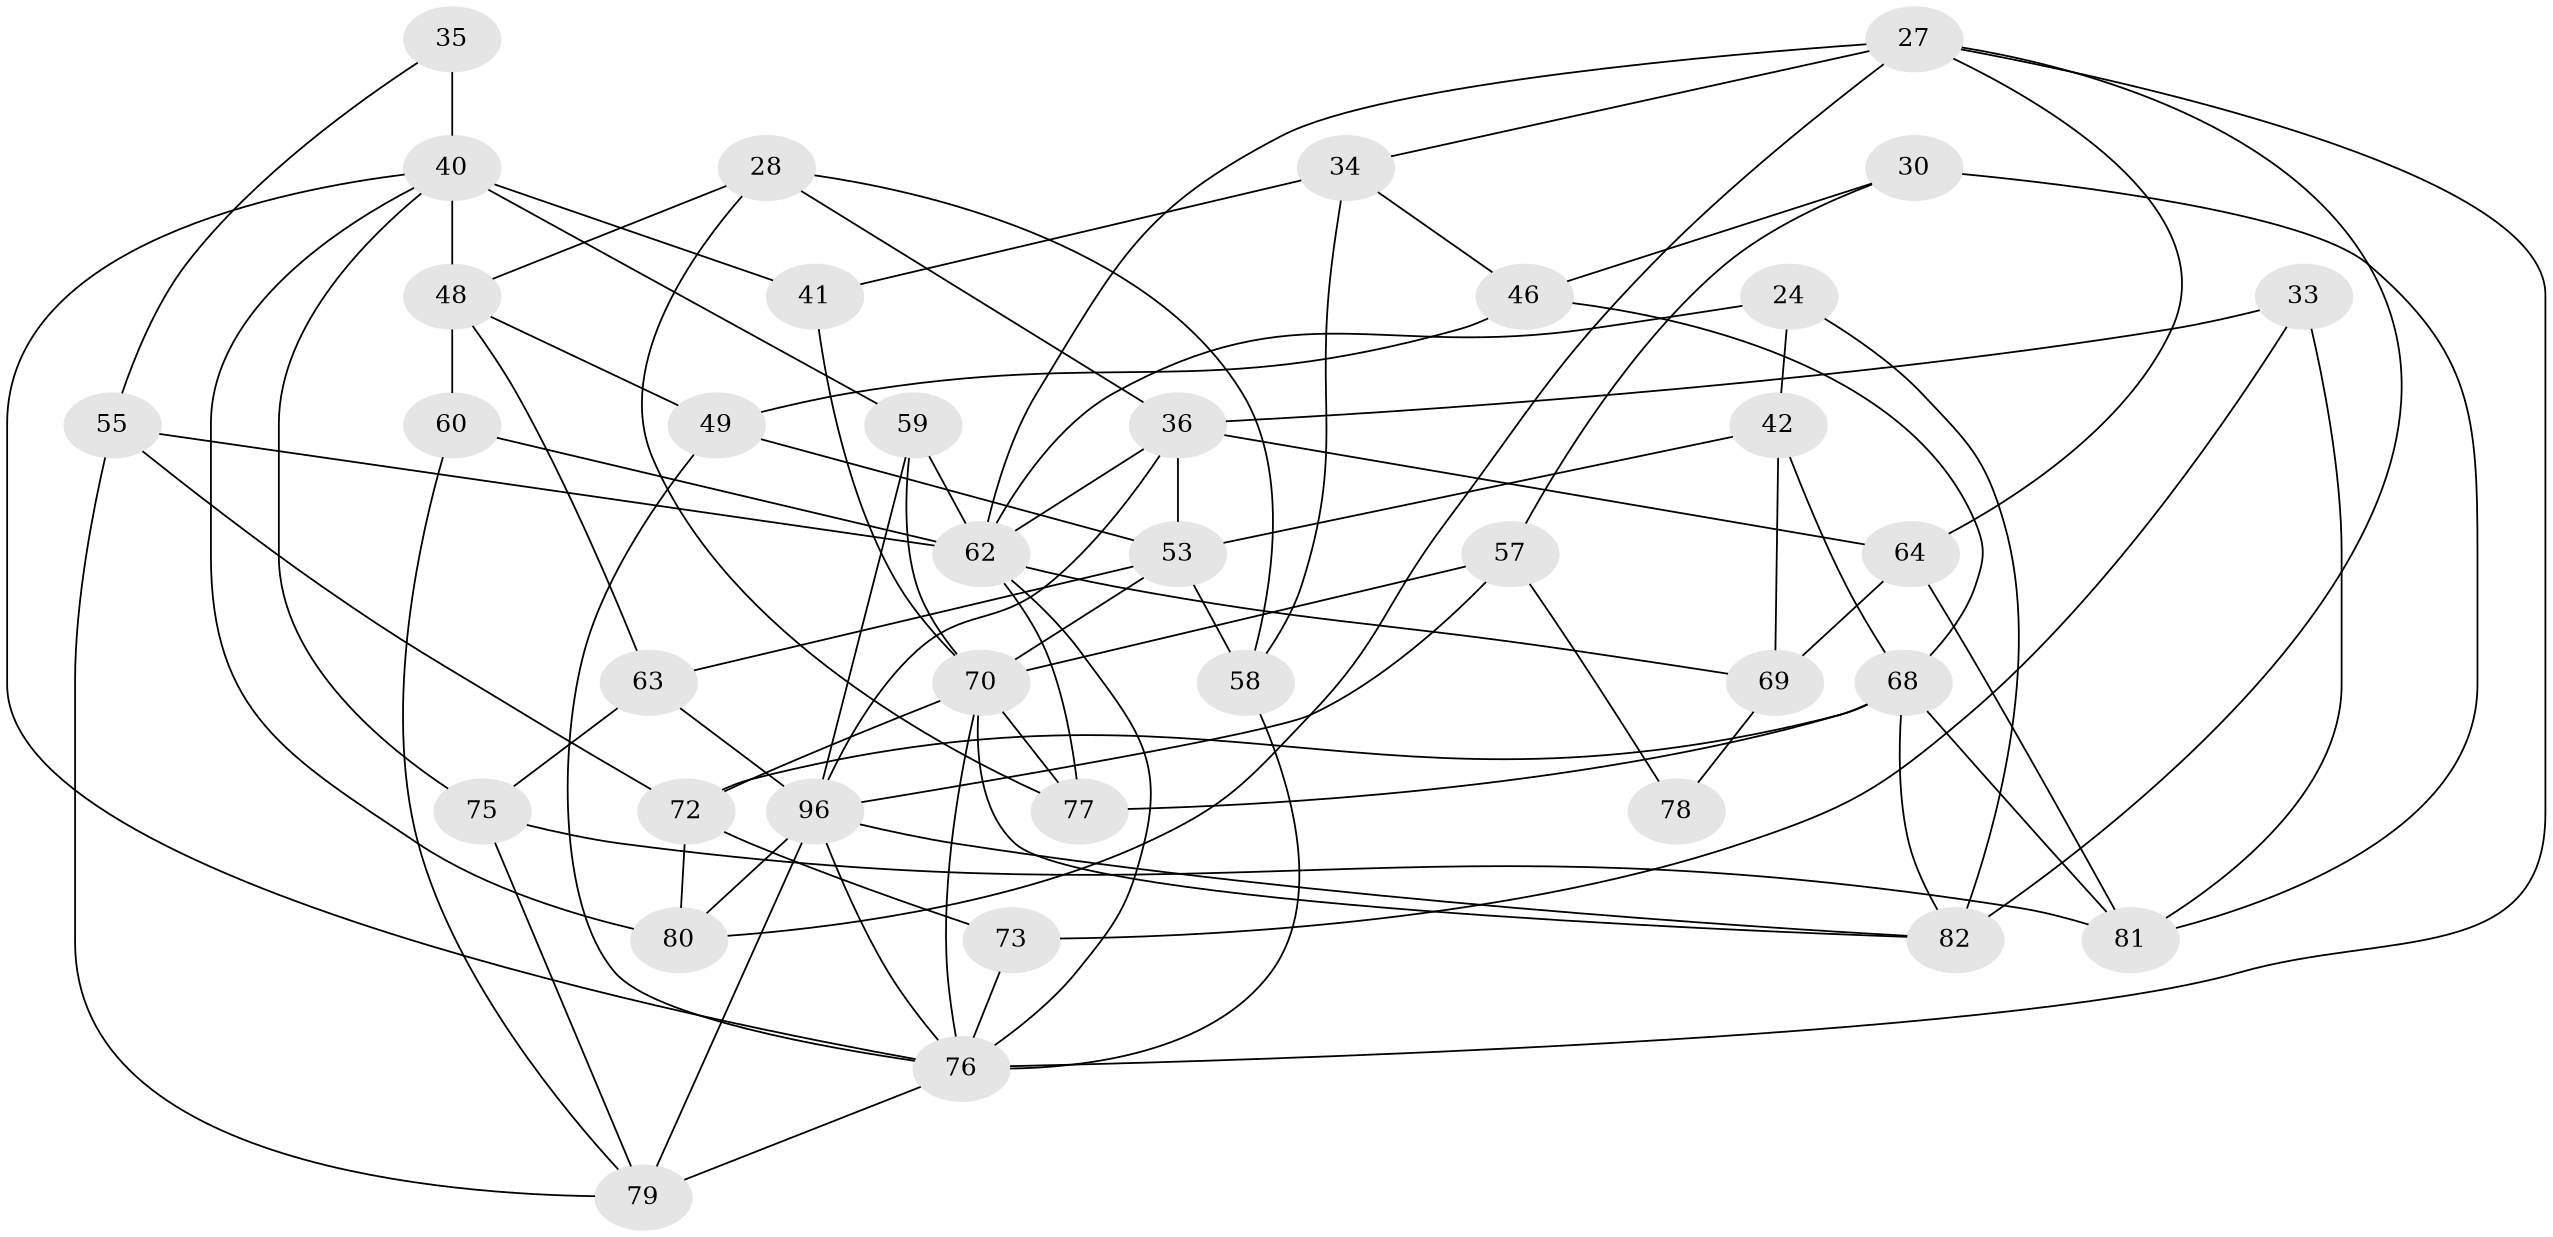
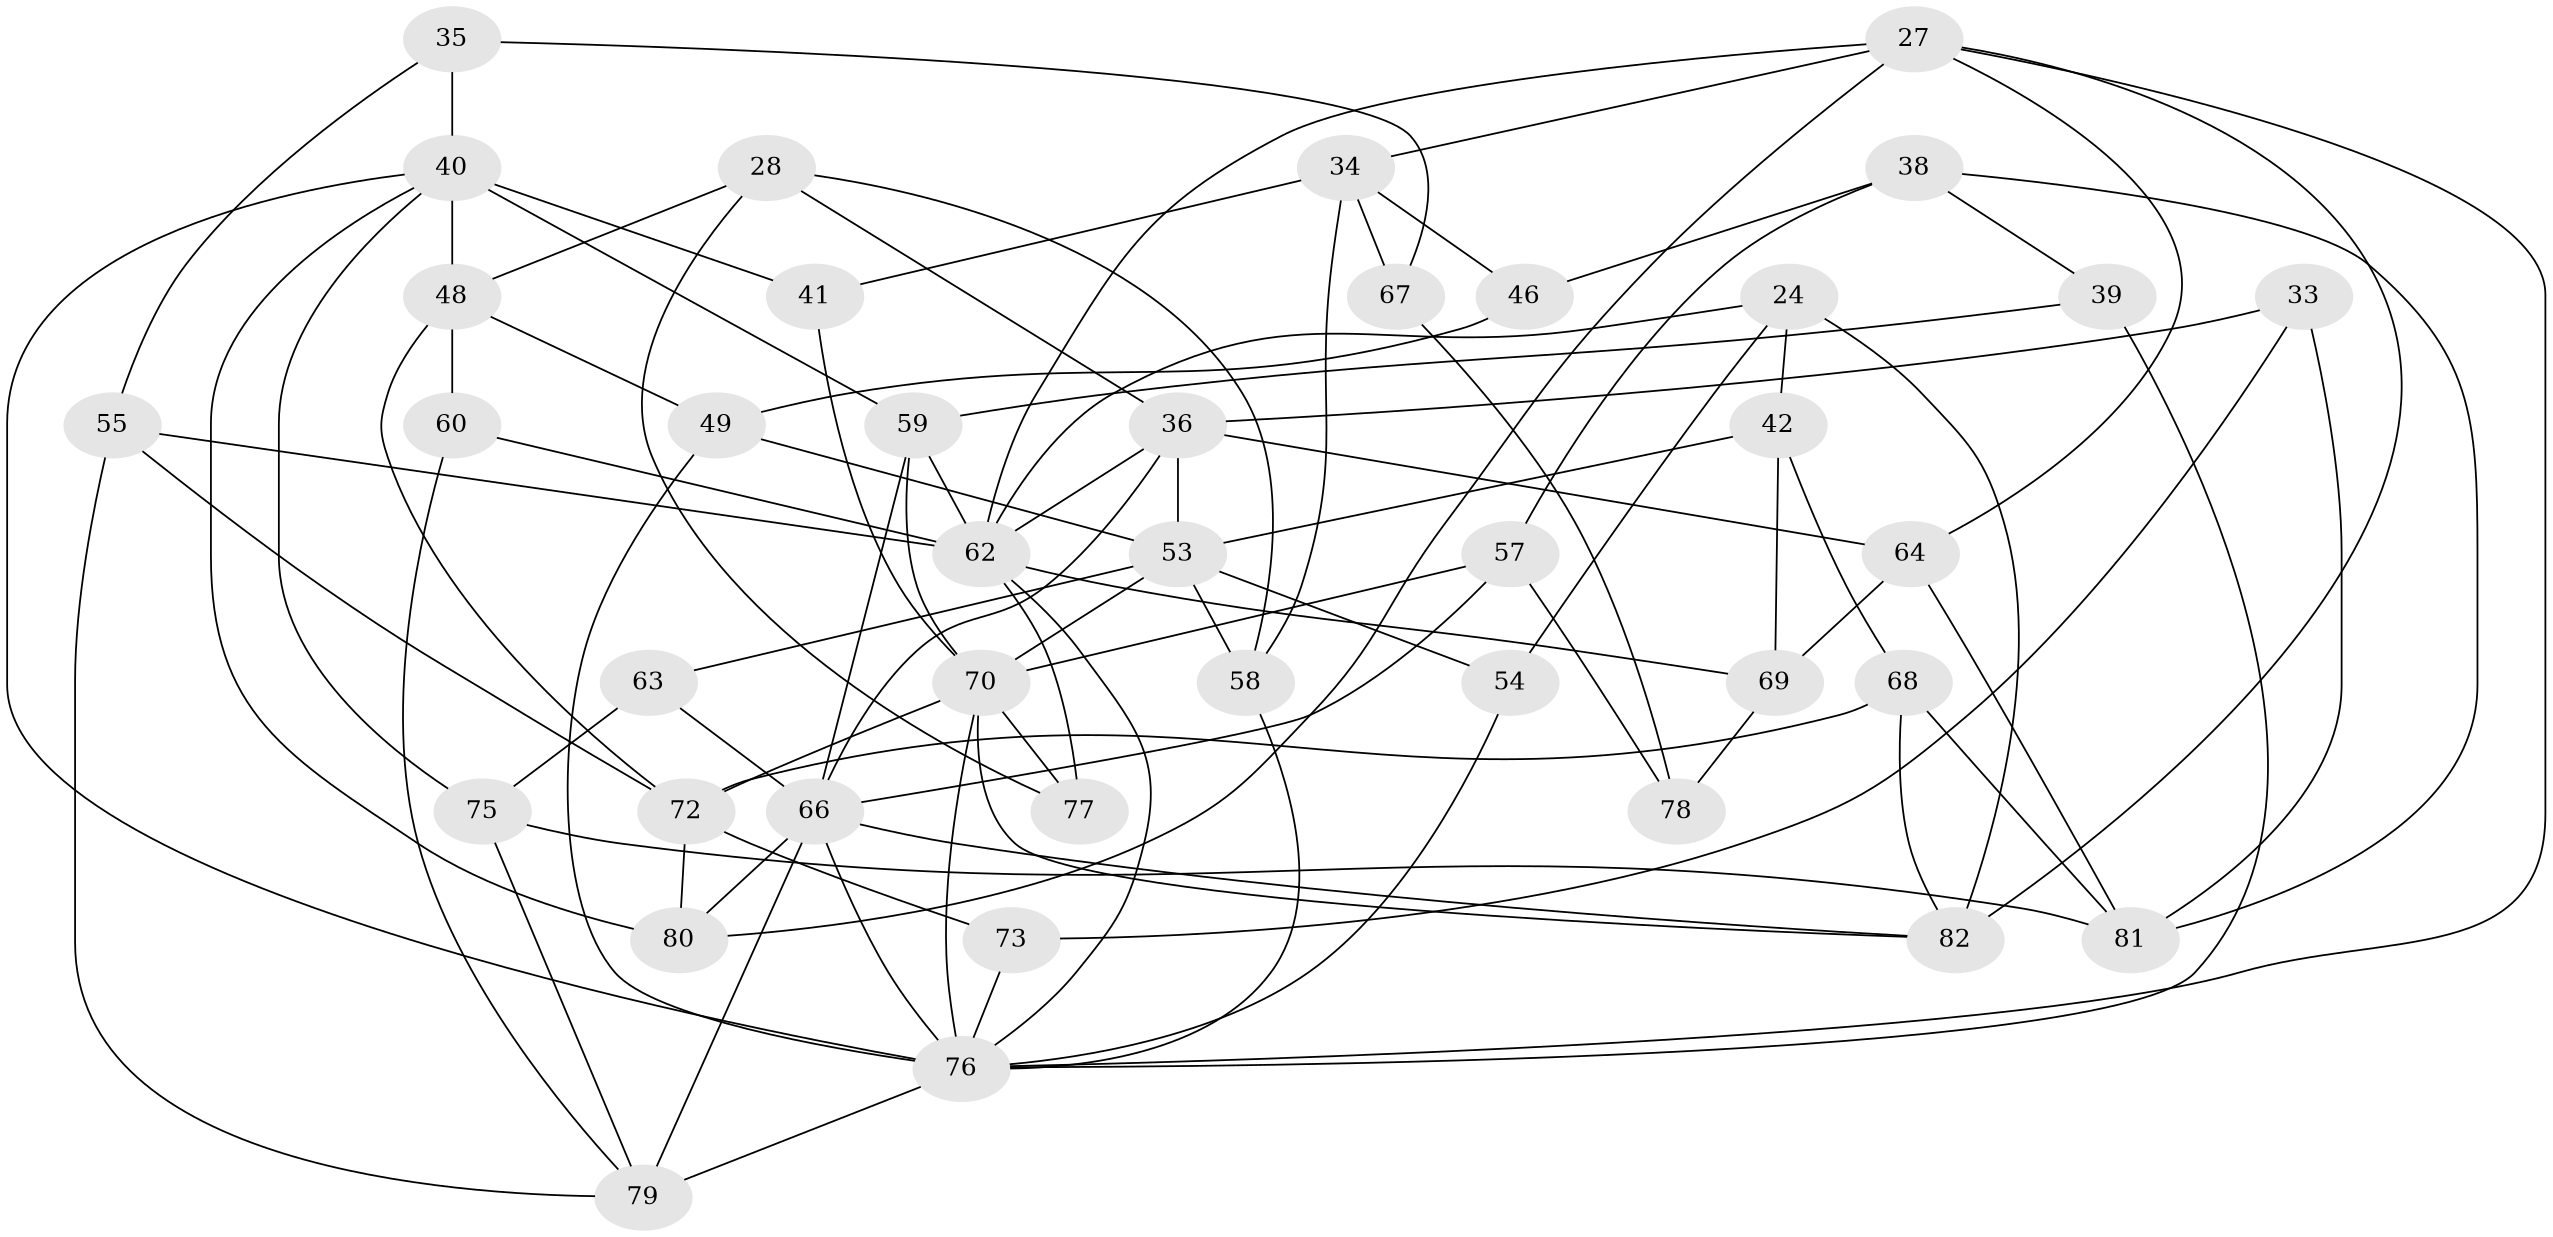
node "30": label "30" -> "38"
node "67": added
node "39": added
edge "46" -- "68": removed
edge "48" -- "63": now "48" -- "72"
node "54": added
edge "68" -- "77": removed
node "96": label "96" -> "66"
